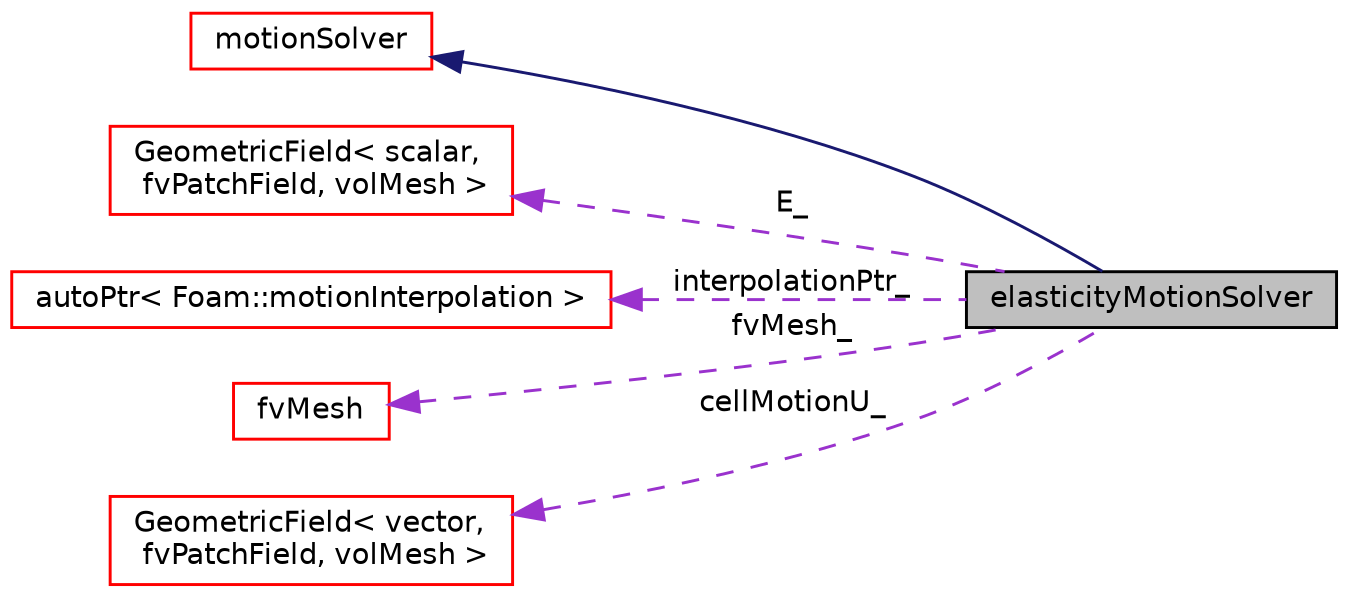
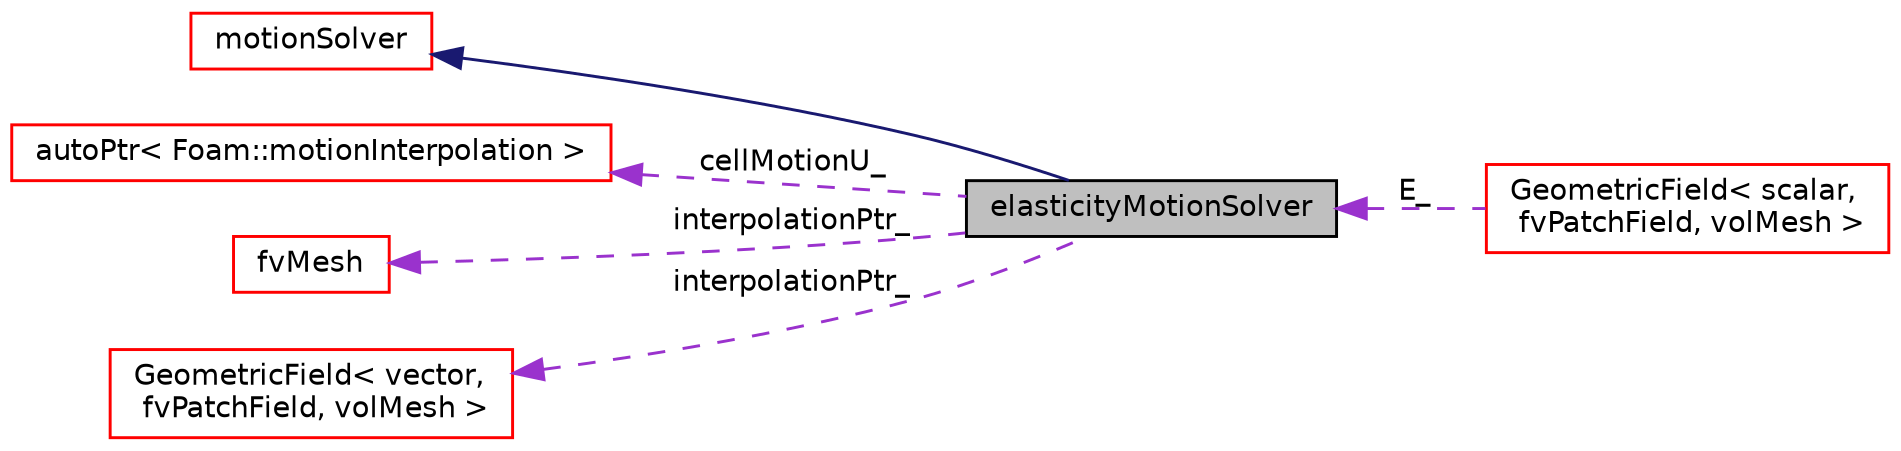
edge "elasticityMotionSolver" -> "GeometricField< scalar, fvPatchField, volMesh >": reversed
edge "elasticityMotionSolver" -> "autoPtr< Foam::motionInterpolation >": label " interpolationPtr_" -> " cellMotionU_"
edge "elasticityMotionSolver" -> "fvMesh": label " fvMesh_" -> " interpolationPtr_"
edge "elasticityMotionSolver" -> "GeometricField< vector, fvPatchField, volMesh >": label " cellMotionU_" -> " interpolationPtr_"
